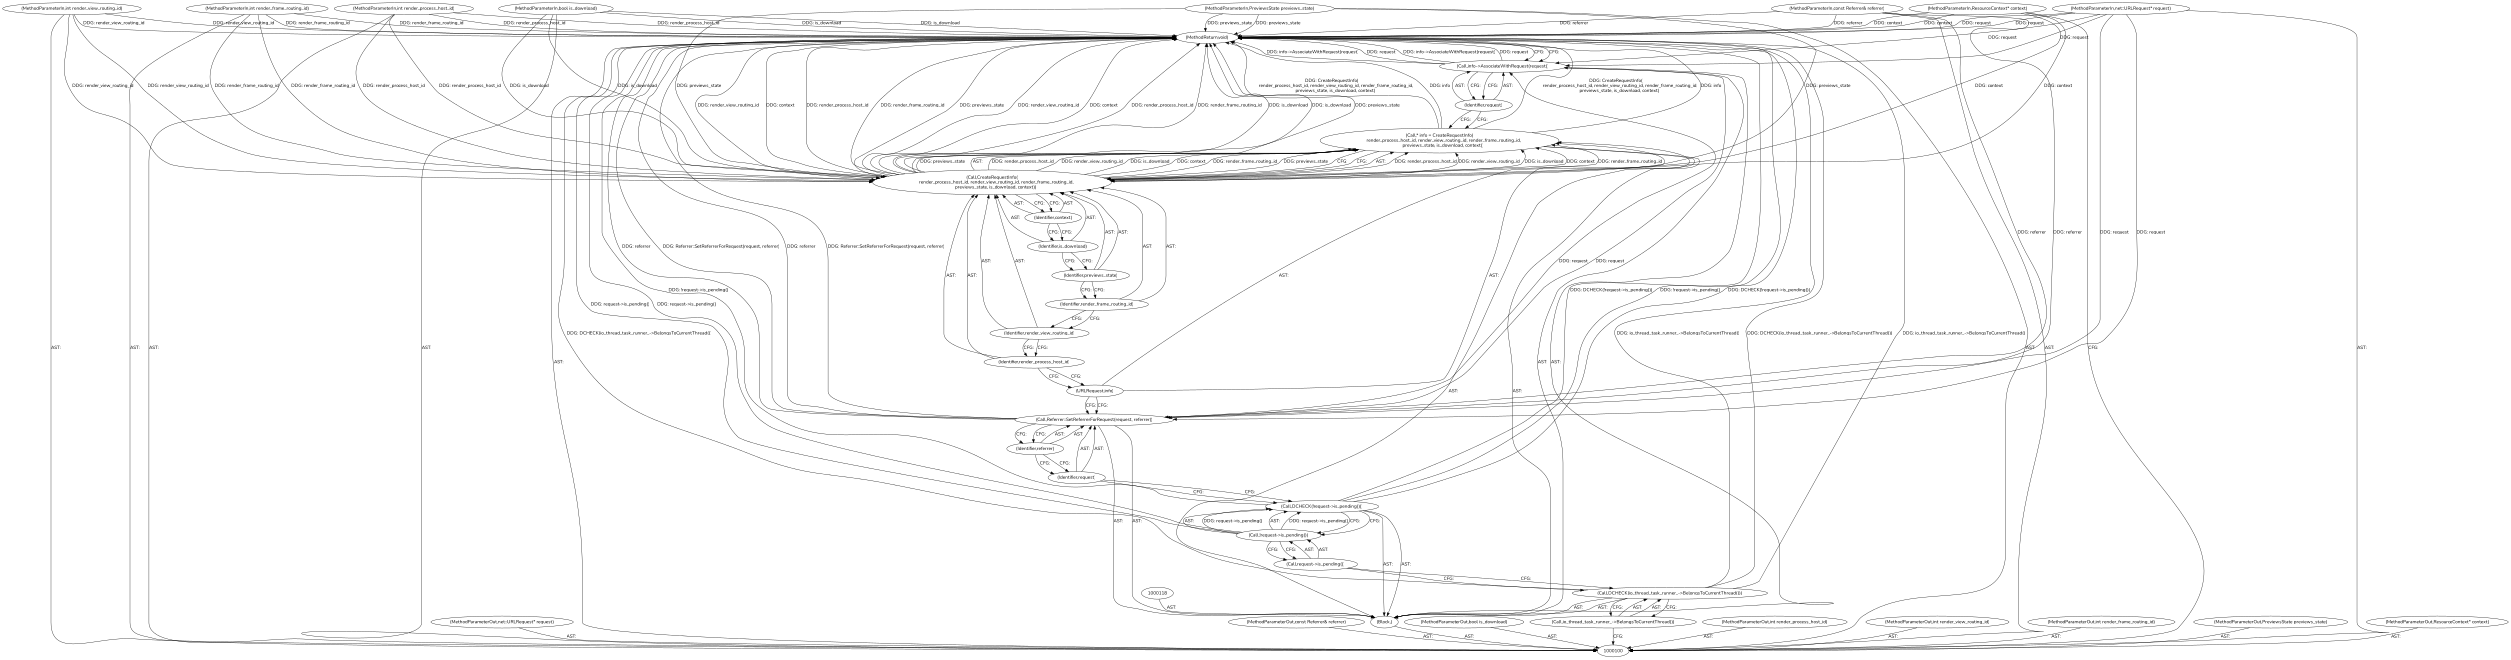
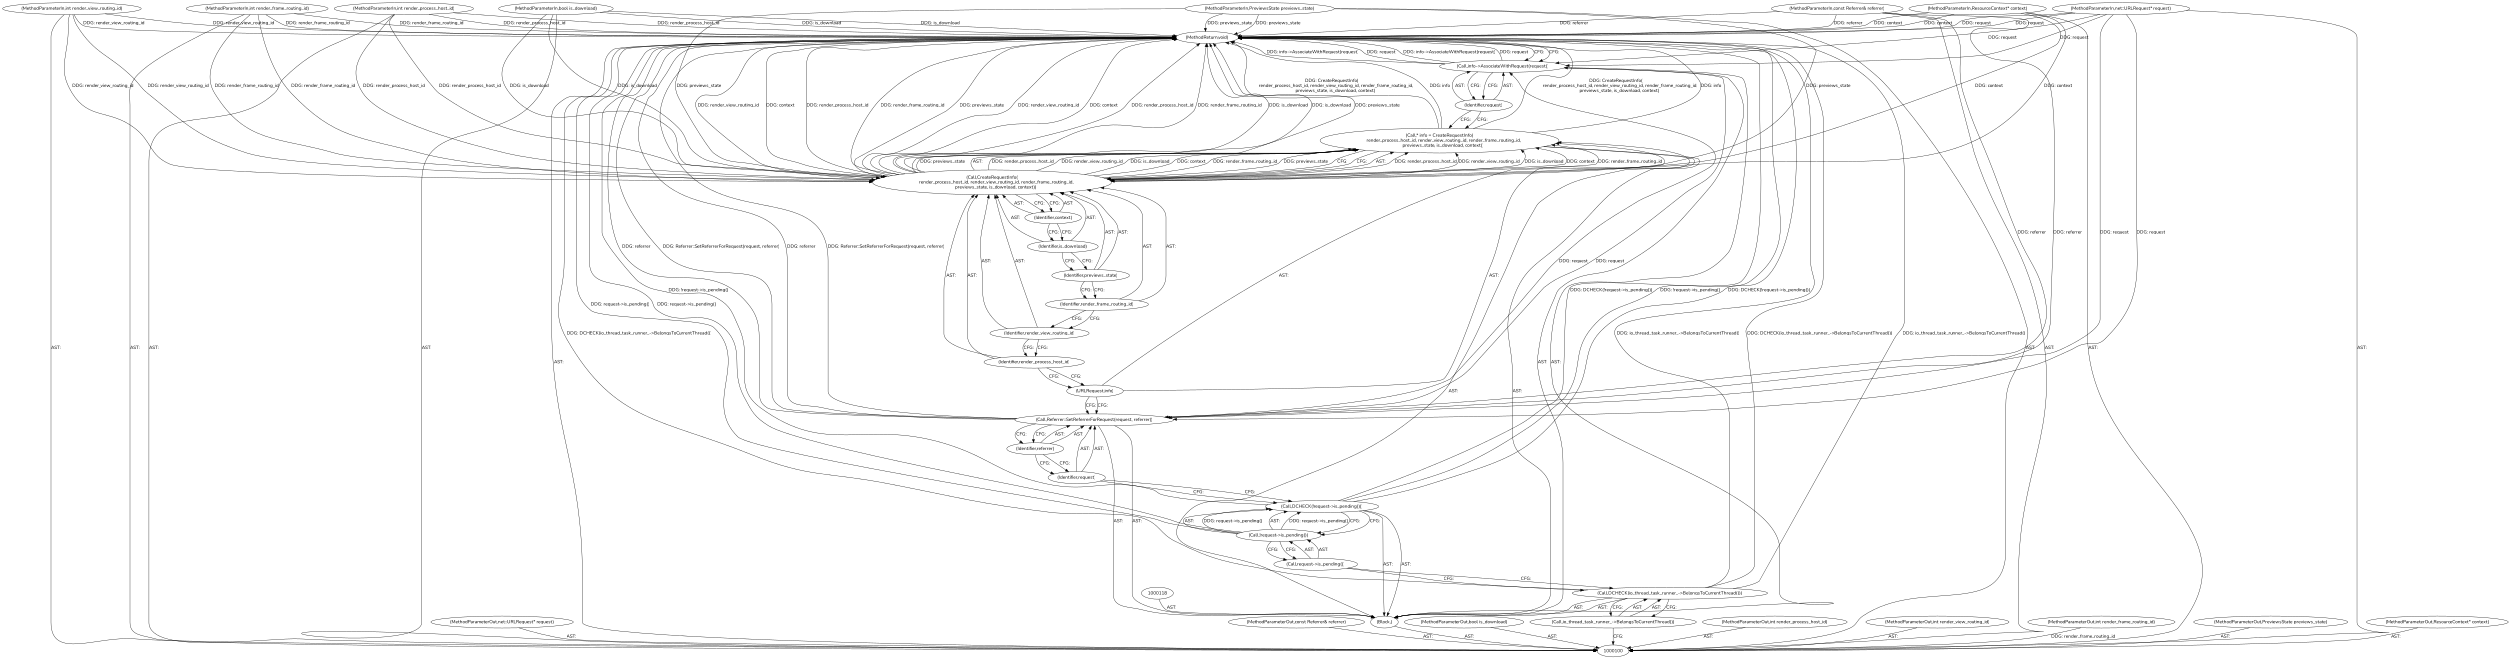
edge "(MethodParameterIn,ResourceContext* context)" -> "1000100": label "CFG: " -> "AST: "
edge "(MethodParameterOut,int render_frame_routing_id)" -> "1000100": label "AST: " -> "DDG: render_frame_routing_id"
